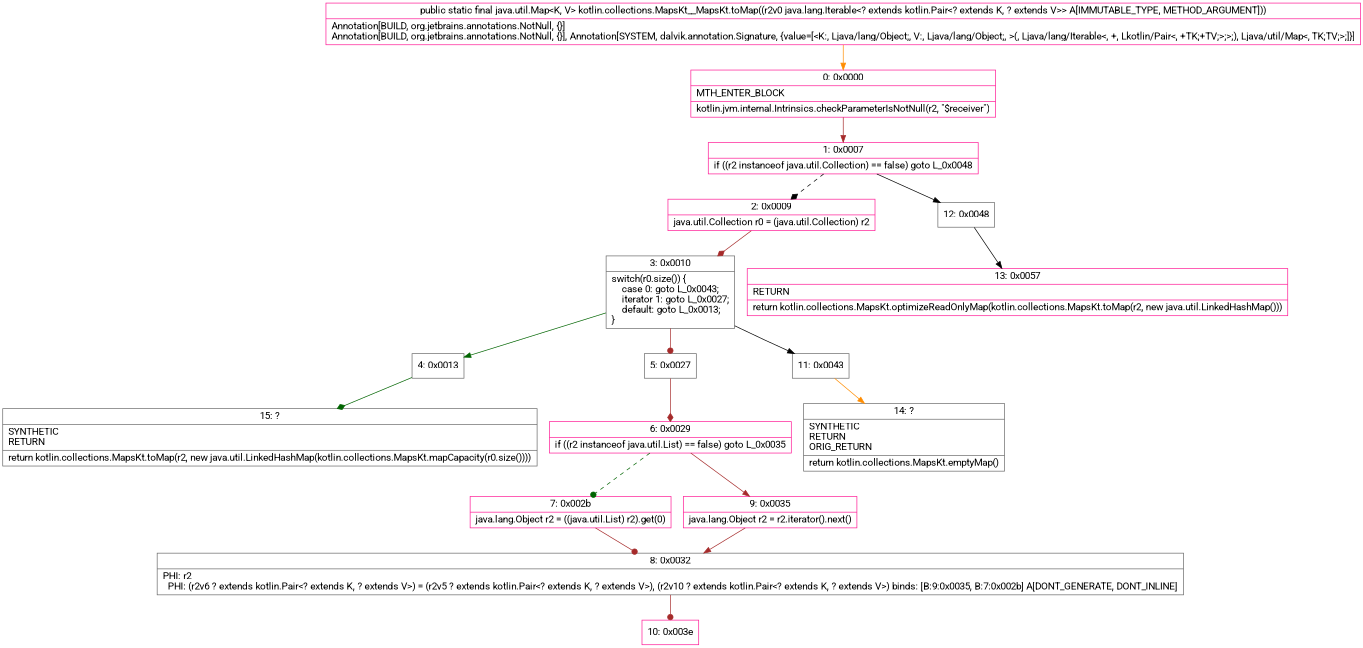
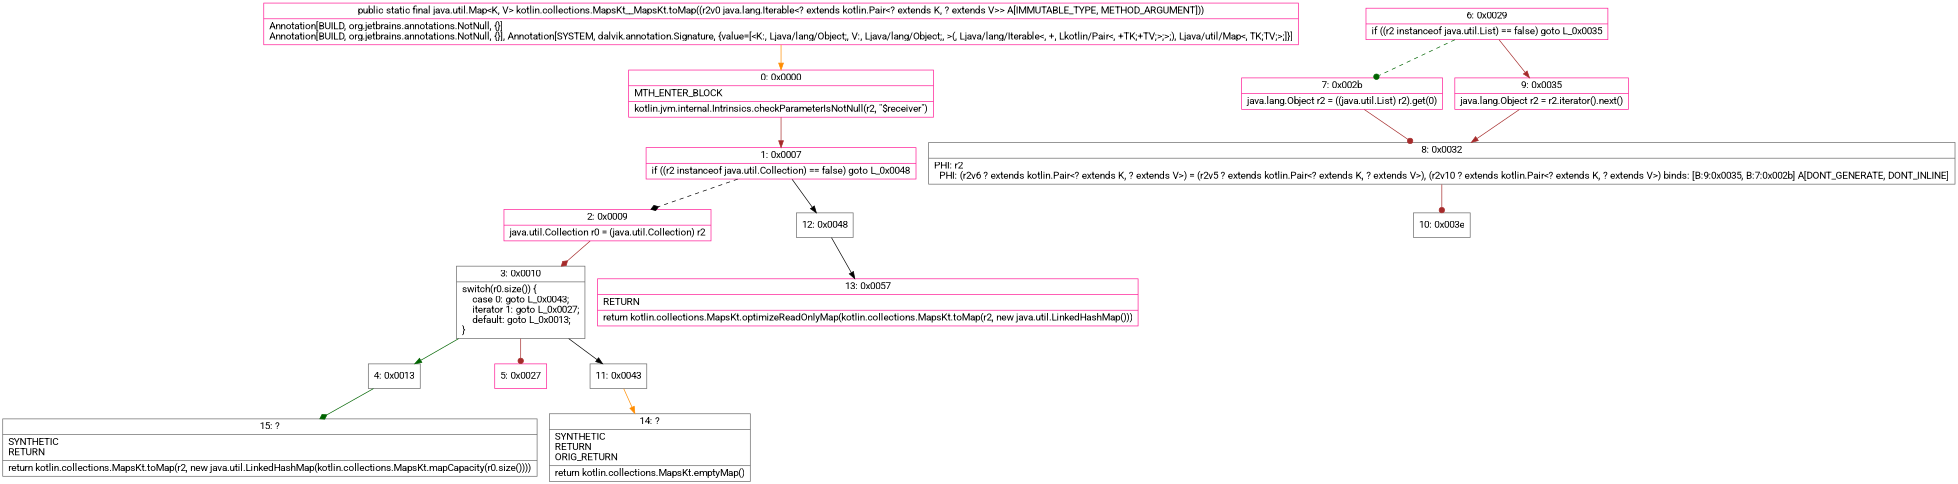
node "5: 0x0027": color gray40 -> deeppink
edge "5: 0x0027" -> "6: 0x0029": removed
node "10: 0x003e": color deeppink -> gray40
